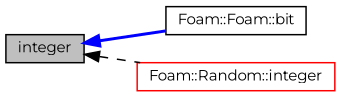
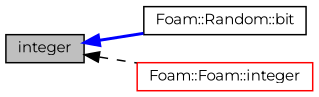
node "Foam::Foam::bit": label "Foam::Foam::bit" -> "Foam::Random::bit"
node "Foam::Random::integer": label "Foam::Random::integer" -> "Foam::Foam::integer"
